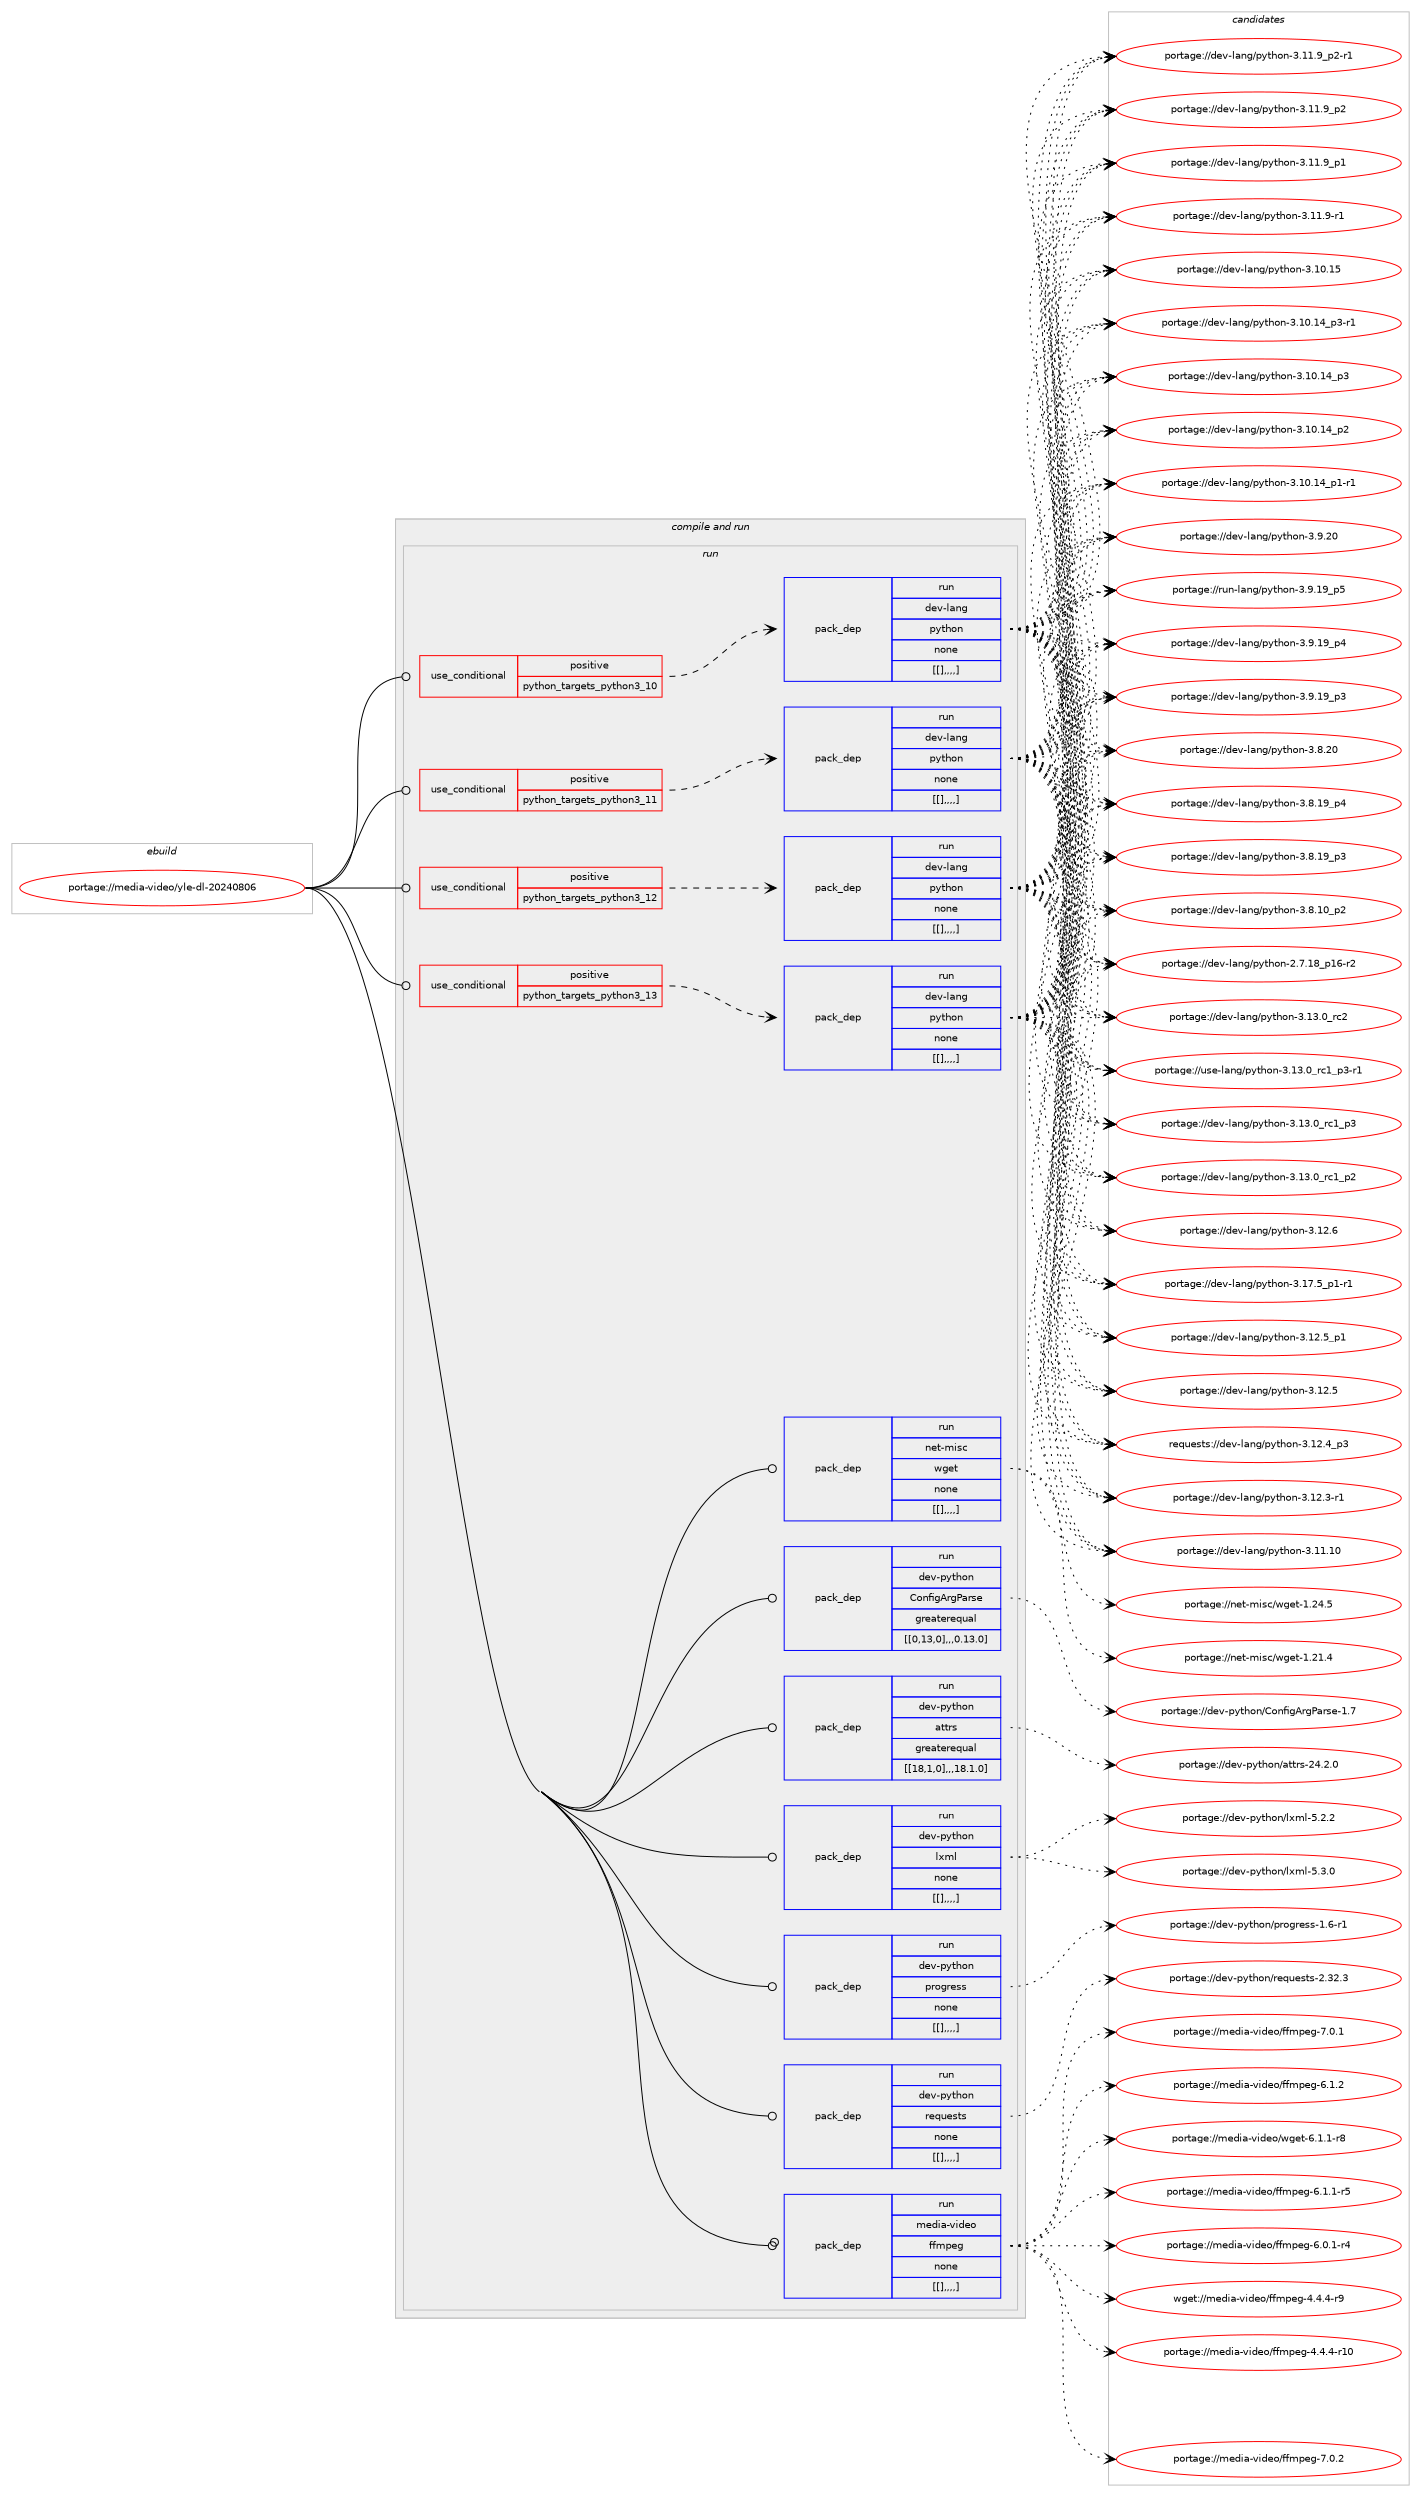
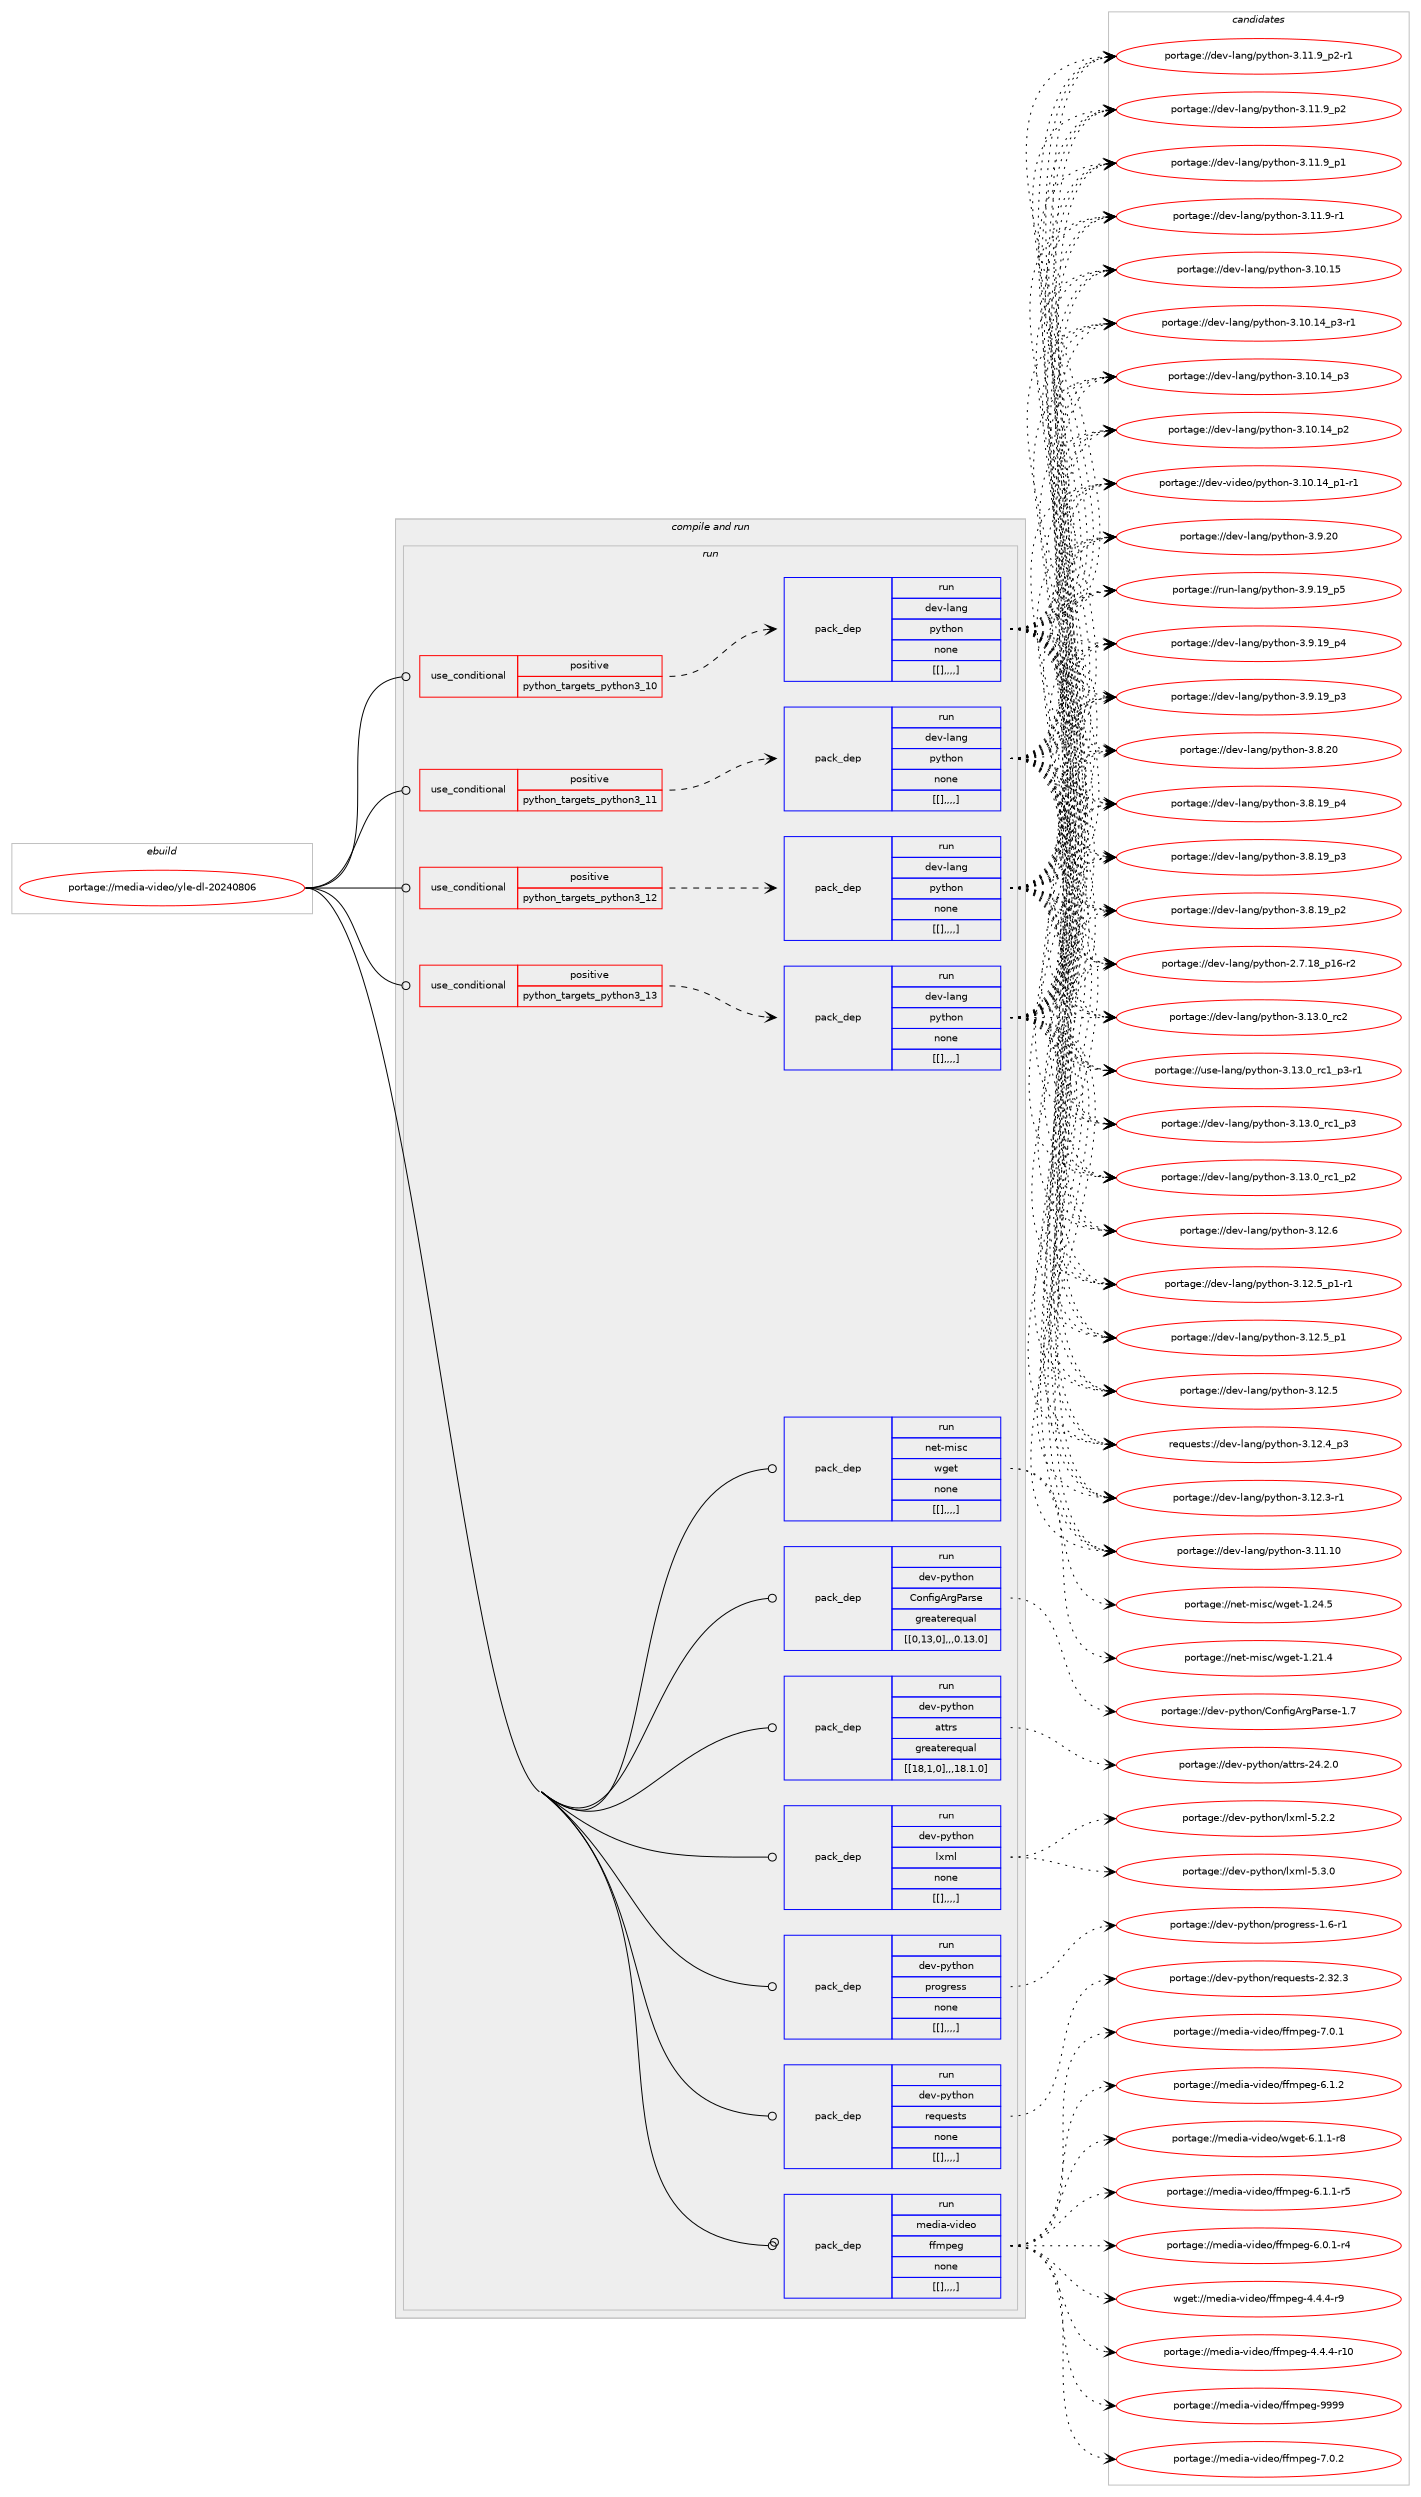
node "portage://dev-lang/python-3.10.14_p1-r1": label "portage://dev-lang/python-3.10.14_p1-r1" -> "portage://dev-video/python-3.10.14_p1-r1"
node "portage://dev-lang/python-3.8.10_p2": label "portage://dev-lang/python-3.8.10_p2" -> "portage://dev-lang/python-3.8.19_p2"
node "portage://dev-lang/python-3.17.5_p1-r1": label "portage://dev-lang/python-3.17.5_p1-r1" -> "portage://dev-lang/python-3.12.5_p1-r1"
node "portage://media-video/ffmpeg-9999": added
